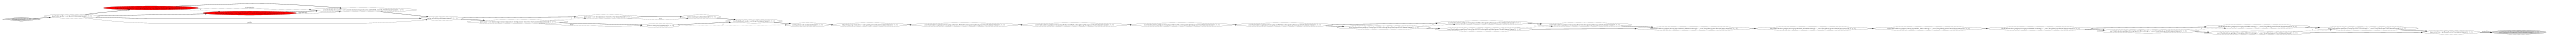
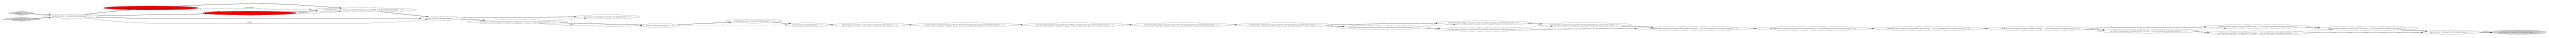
node "testBasic['0', '0', '1']": added
node "searcher.search(query,1)@@@6@@@['0', '0', '1']": removed
